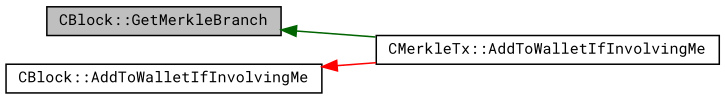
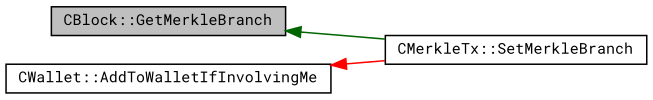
node "CMerkleTx::AddToWalletIfInvolvingMe": label "CMerkleTx::AddToWalletIfInvolvingMe" -> "CMerkleTx::SetMerkleBranch"
node "CBlock::AddToWalletIfInvolvingMe": label "CBlock::AddToWalletIfInvolvingMe" -> "CWallet::AddToWalletIfInvolvingMe"
